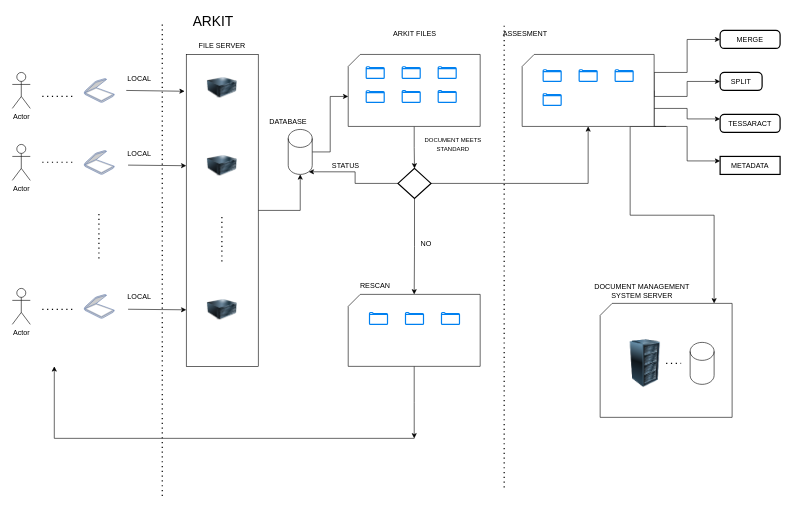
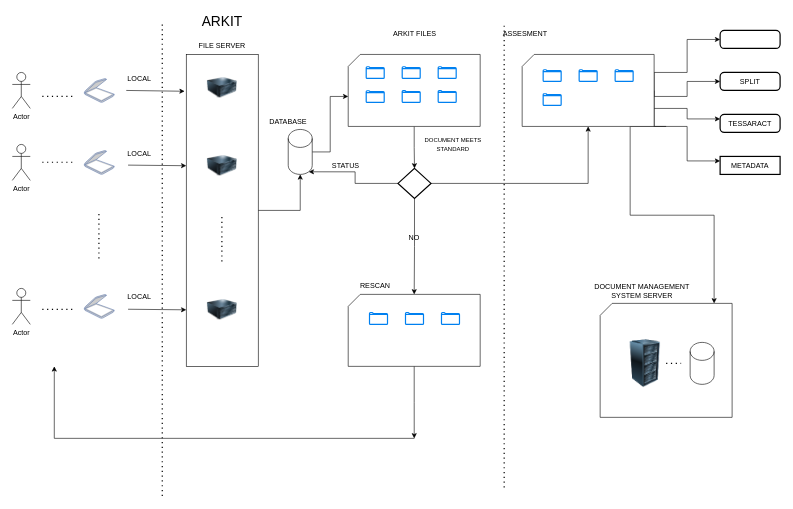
node "ARKIT": moved (213, 21) -> (222, 21)
node "MERGE": removed
node "SPLIT": size 42x18 -> 60x18
node "NO": moved (426, 243) -> (414, 237)
